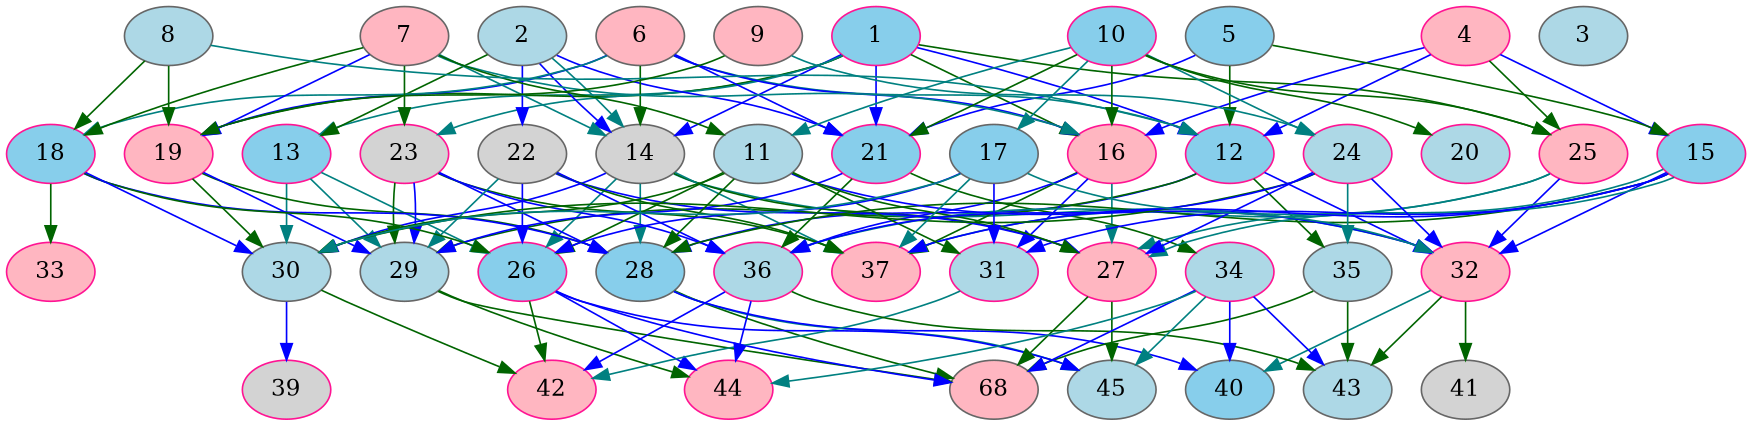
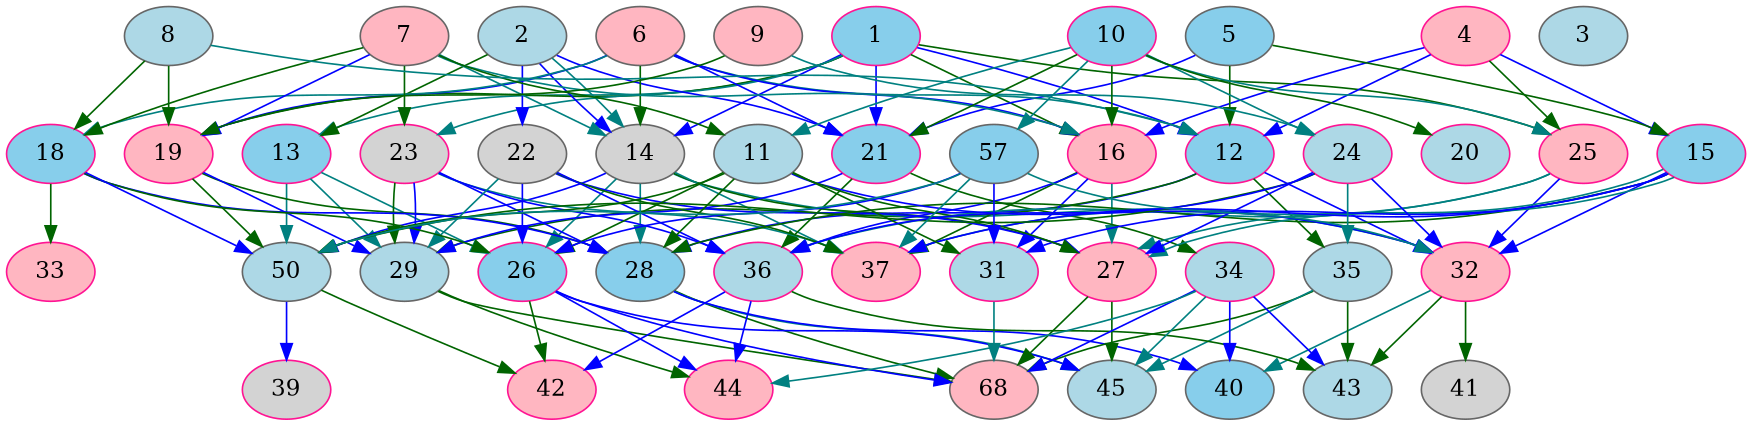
edge "10" -> "25": color darkgreen -> teal
node "17": label "17" -> "57"
edge "23" -> "37": color darkgreen -> teal
node "30": label "30" -> "50"
edge "35" -> "45": added
edge "31" -> "42": now "31" -> "68"
